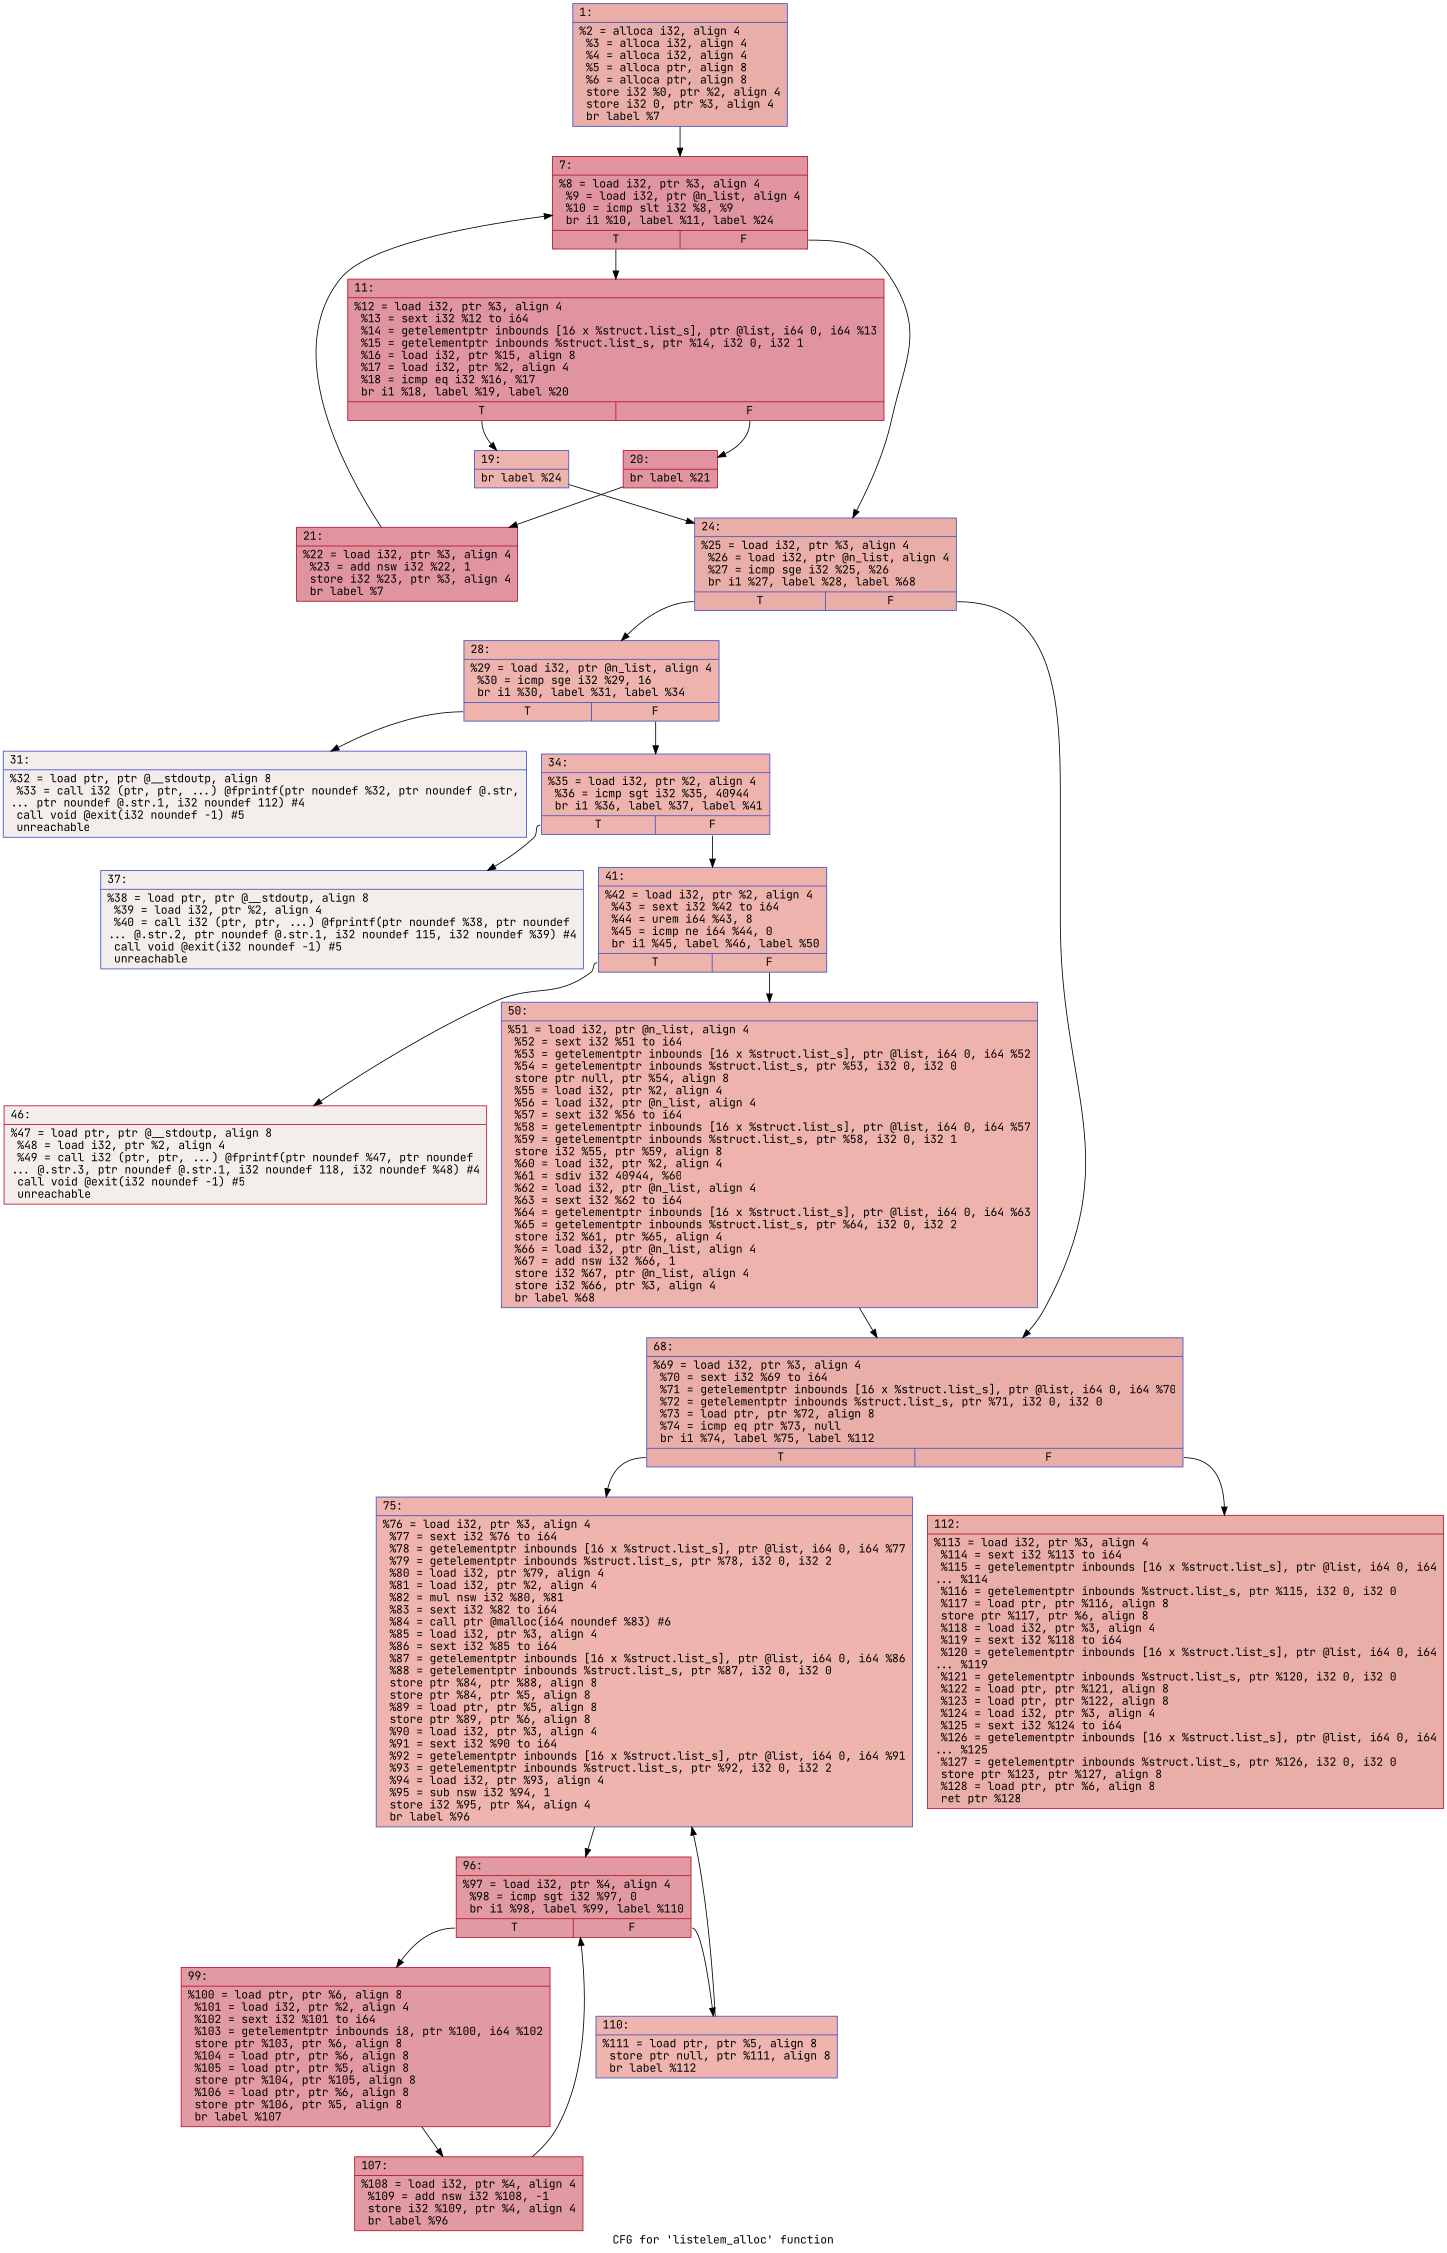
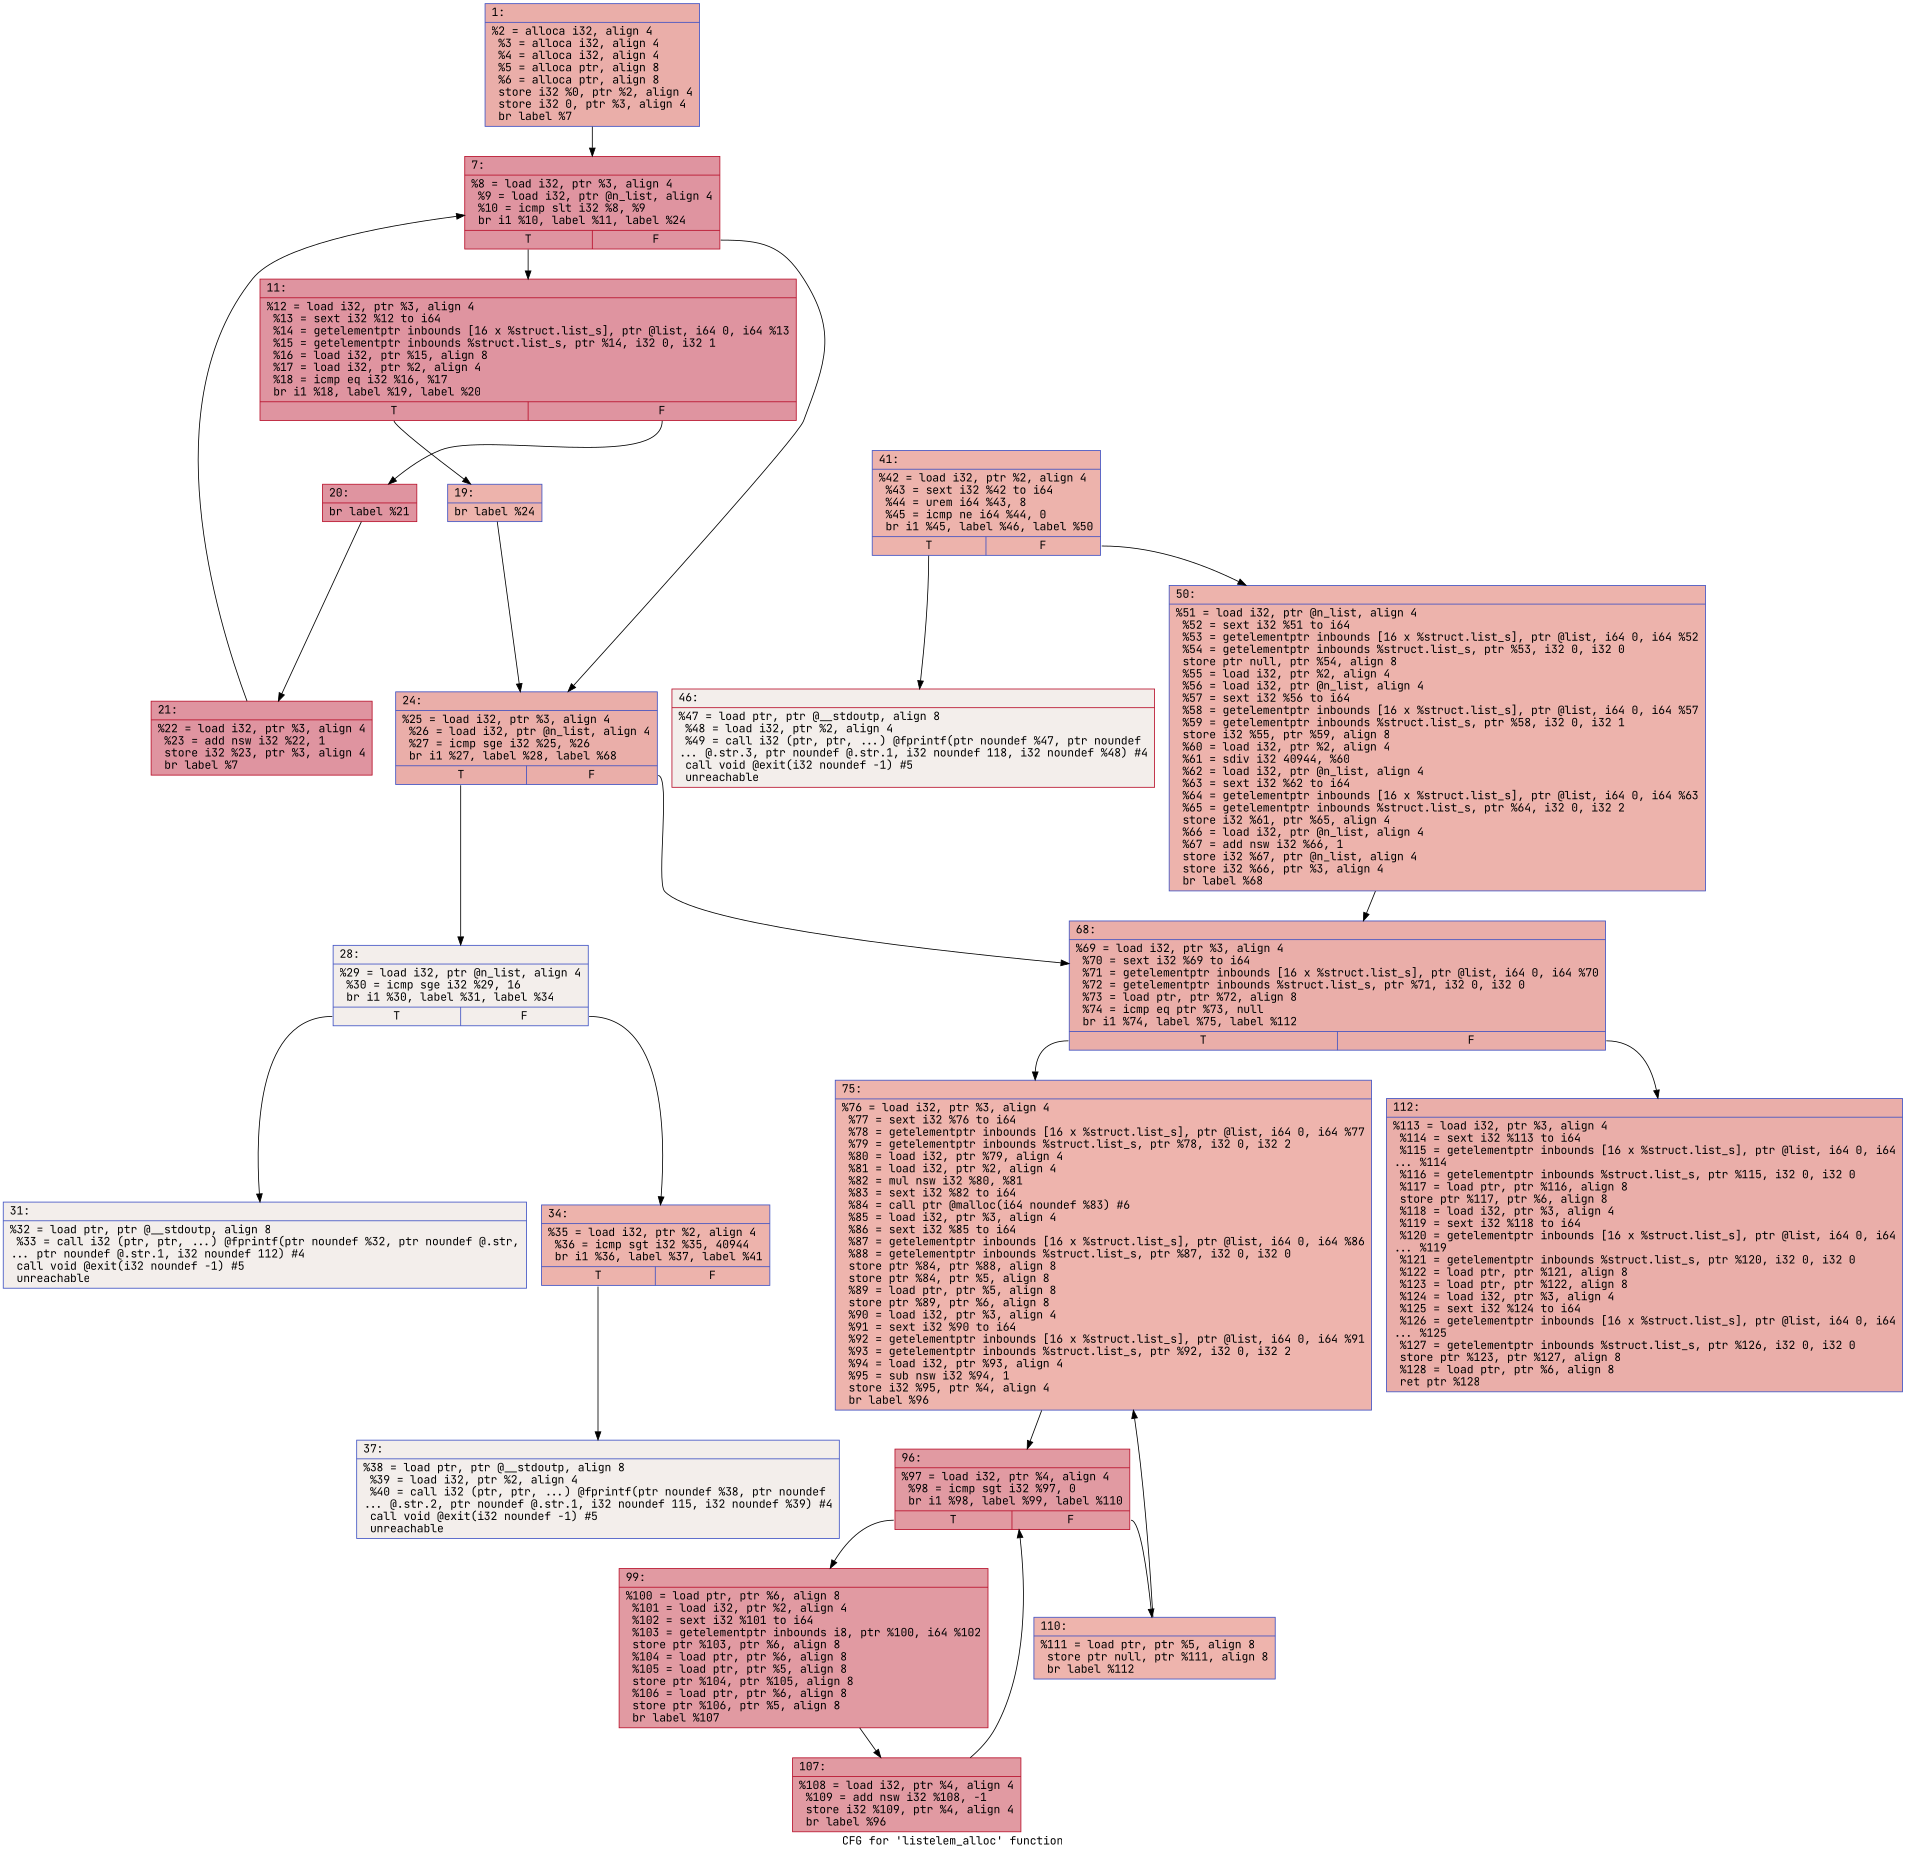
node "28:": fillcolor #d6524470 -> #e5d8d170
edge "34:" -> "41:": removed
node "112:": color #b70d28ff -> #3d50c3ff
